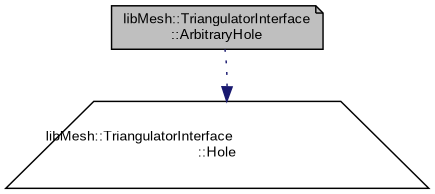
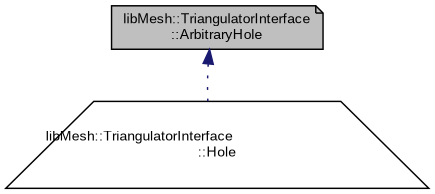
edge "libMesh::TriangulatorInterface ::ArbitraryHole" -> "libMesh::TriangulatorInterface ::Hole": reversed
